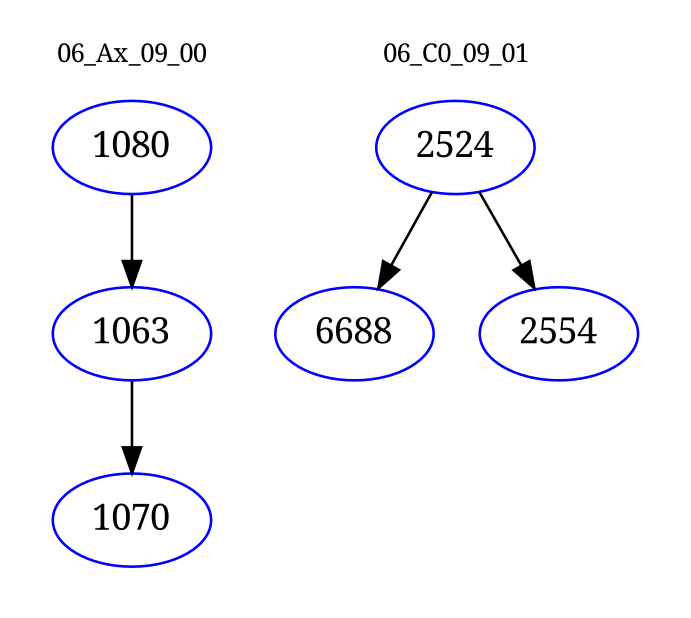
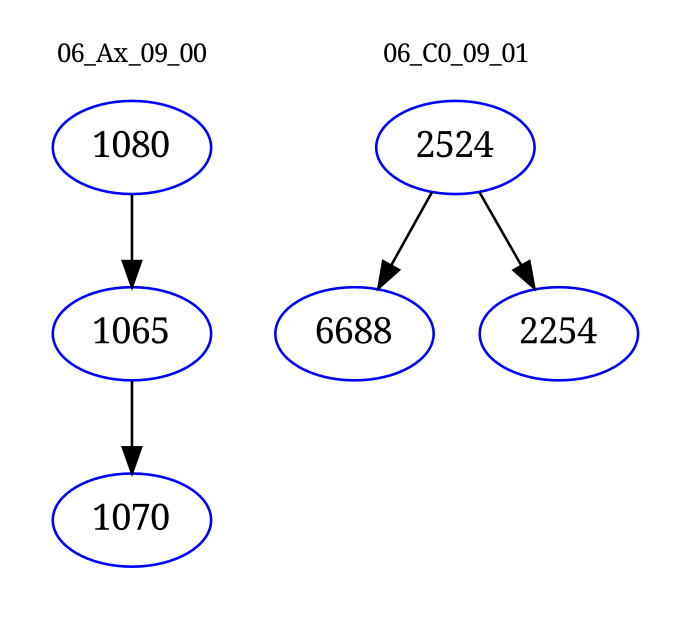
node "1063": label "1063" -> "1065"
node "2554": label "2554" -> "2254"
